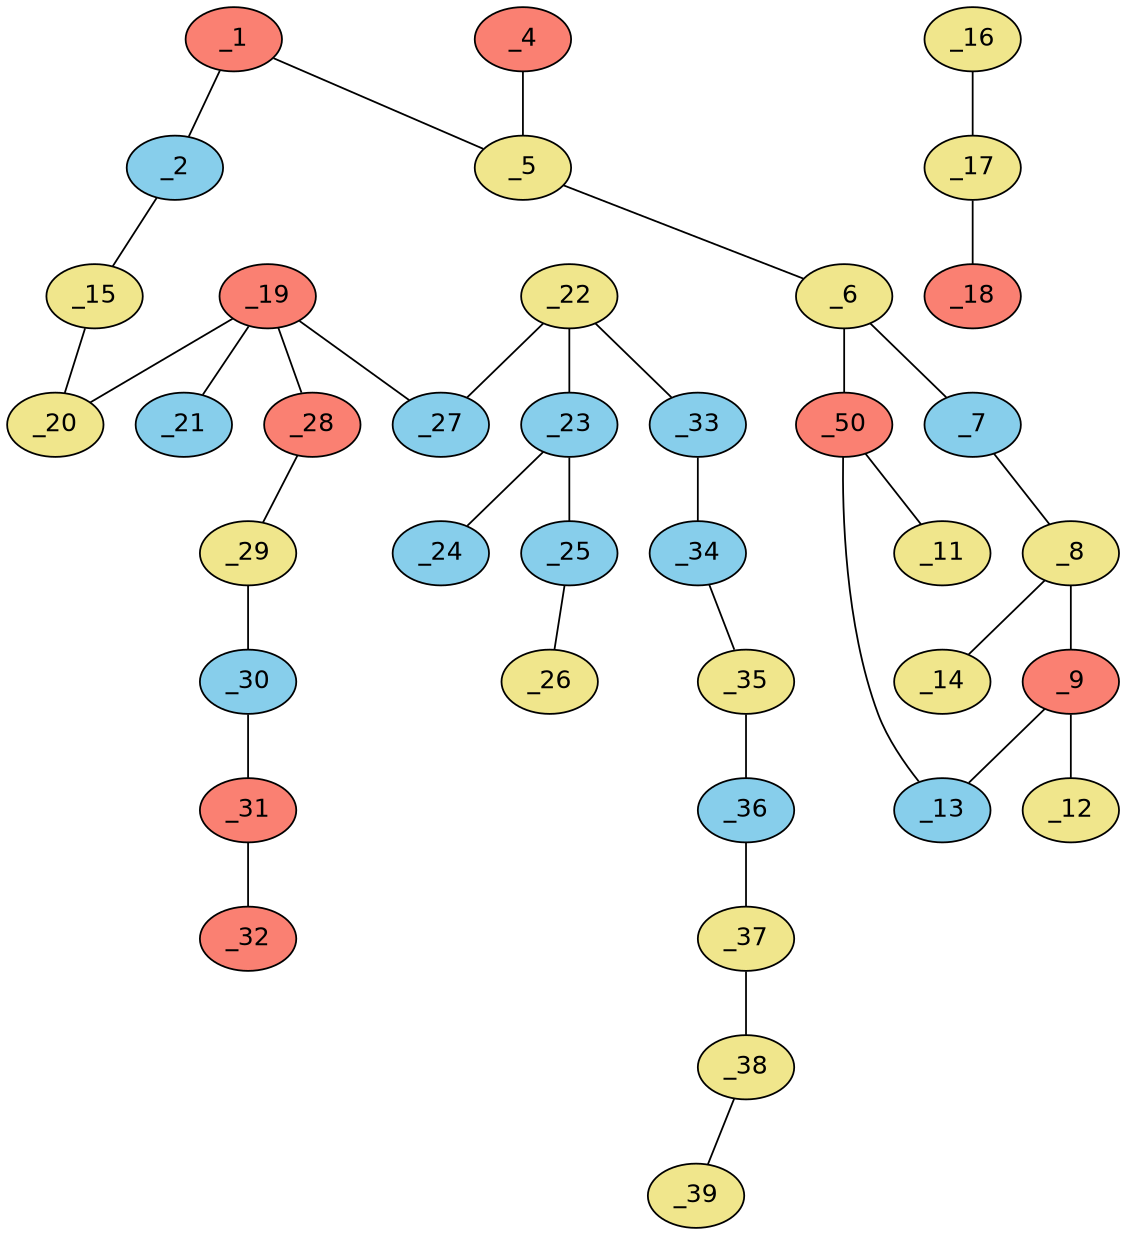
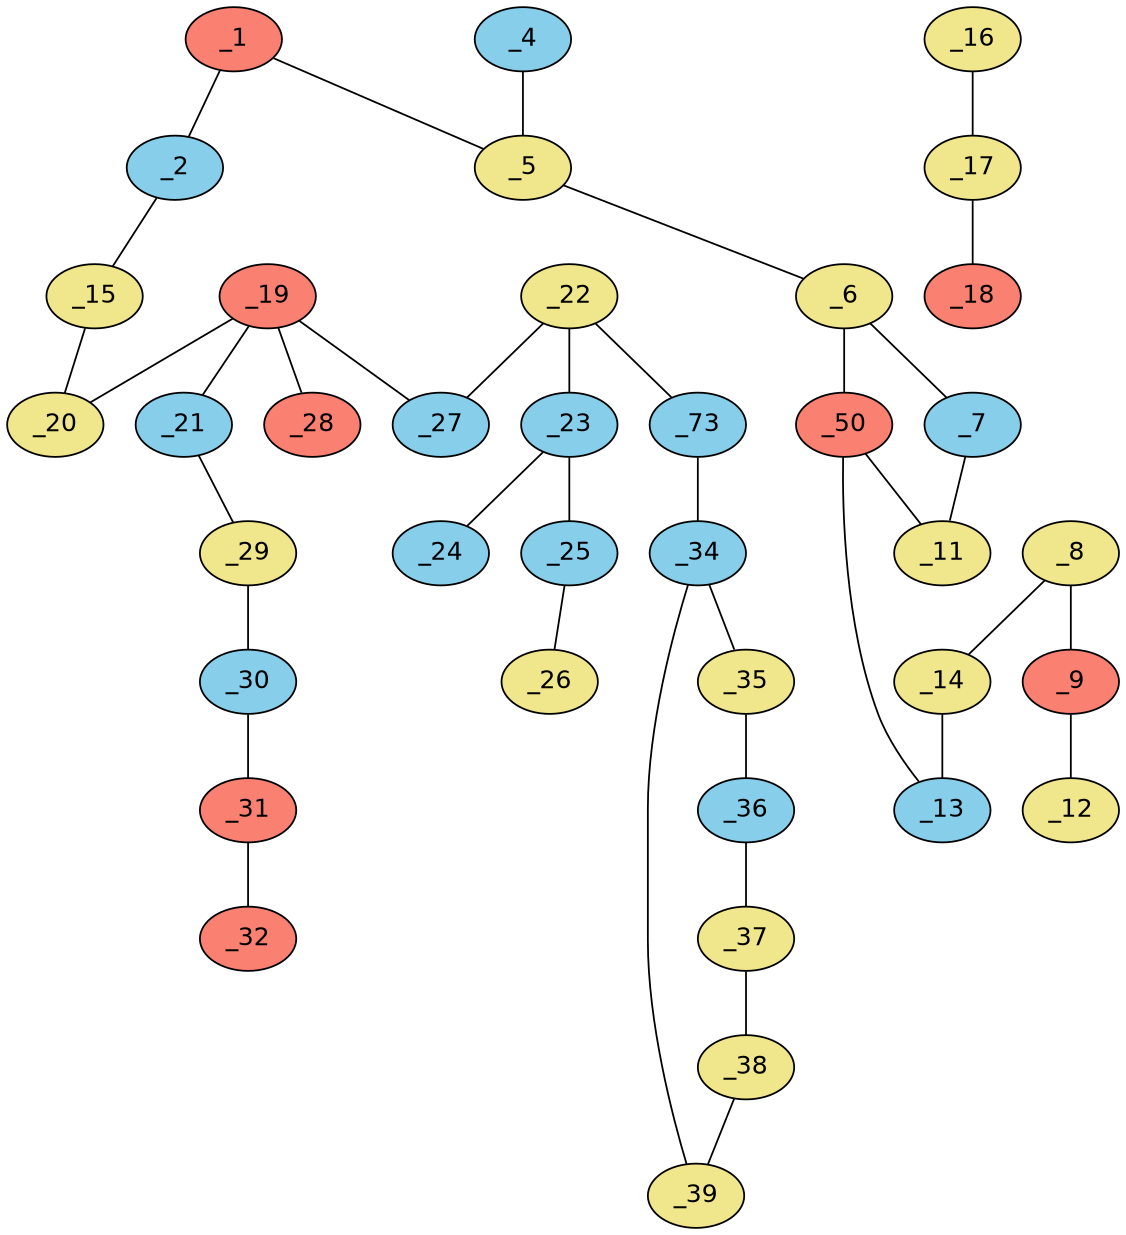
node "_4": fillcolor salmon -> skyblue
node "_33": label "_33" -> "_73"
edge "_28" -- "_29": now "_21" -- "_29"
edge "_7" -- "_8": now "_7" -- "_11"
edge "_9" -- "_13": now "_14" -- "_13"
edge "_34" -- "_39": added
